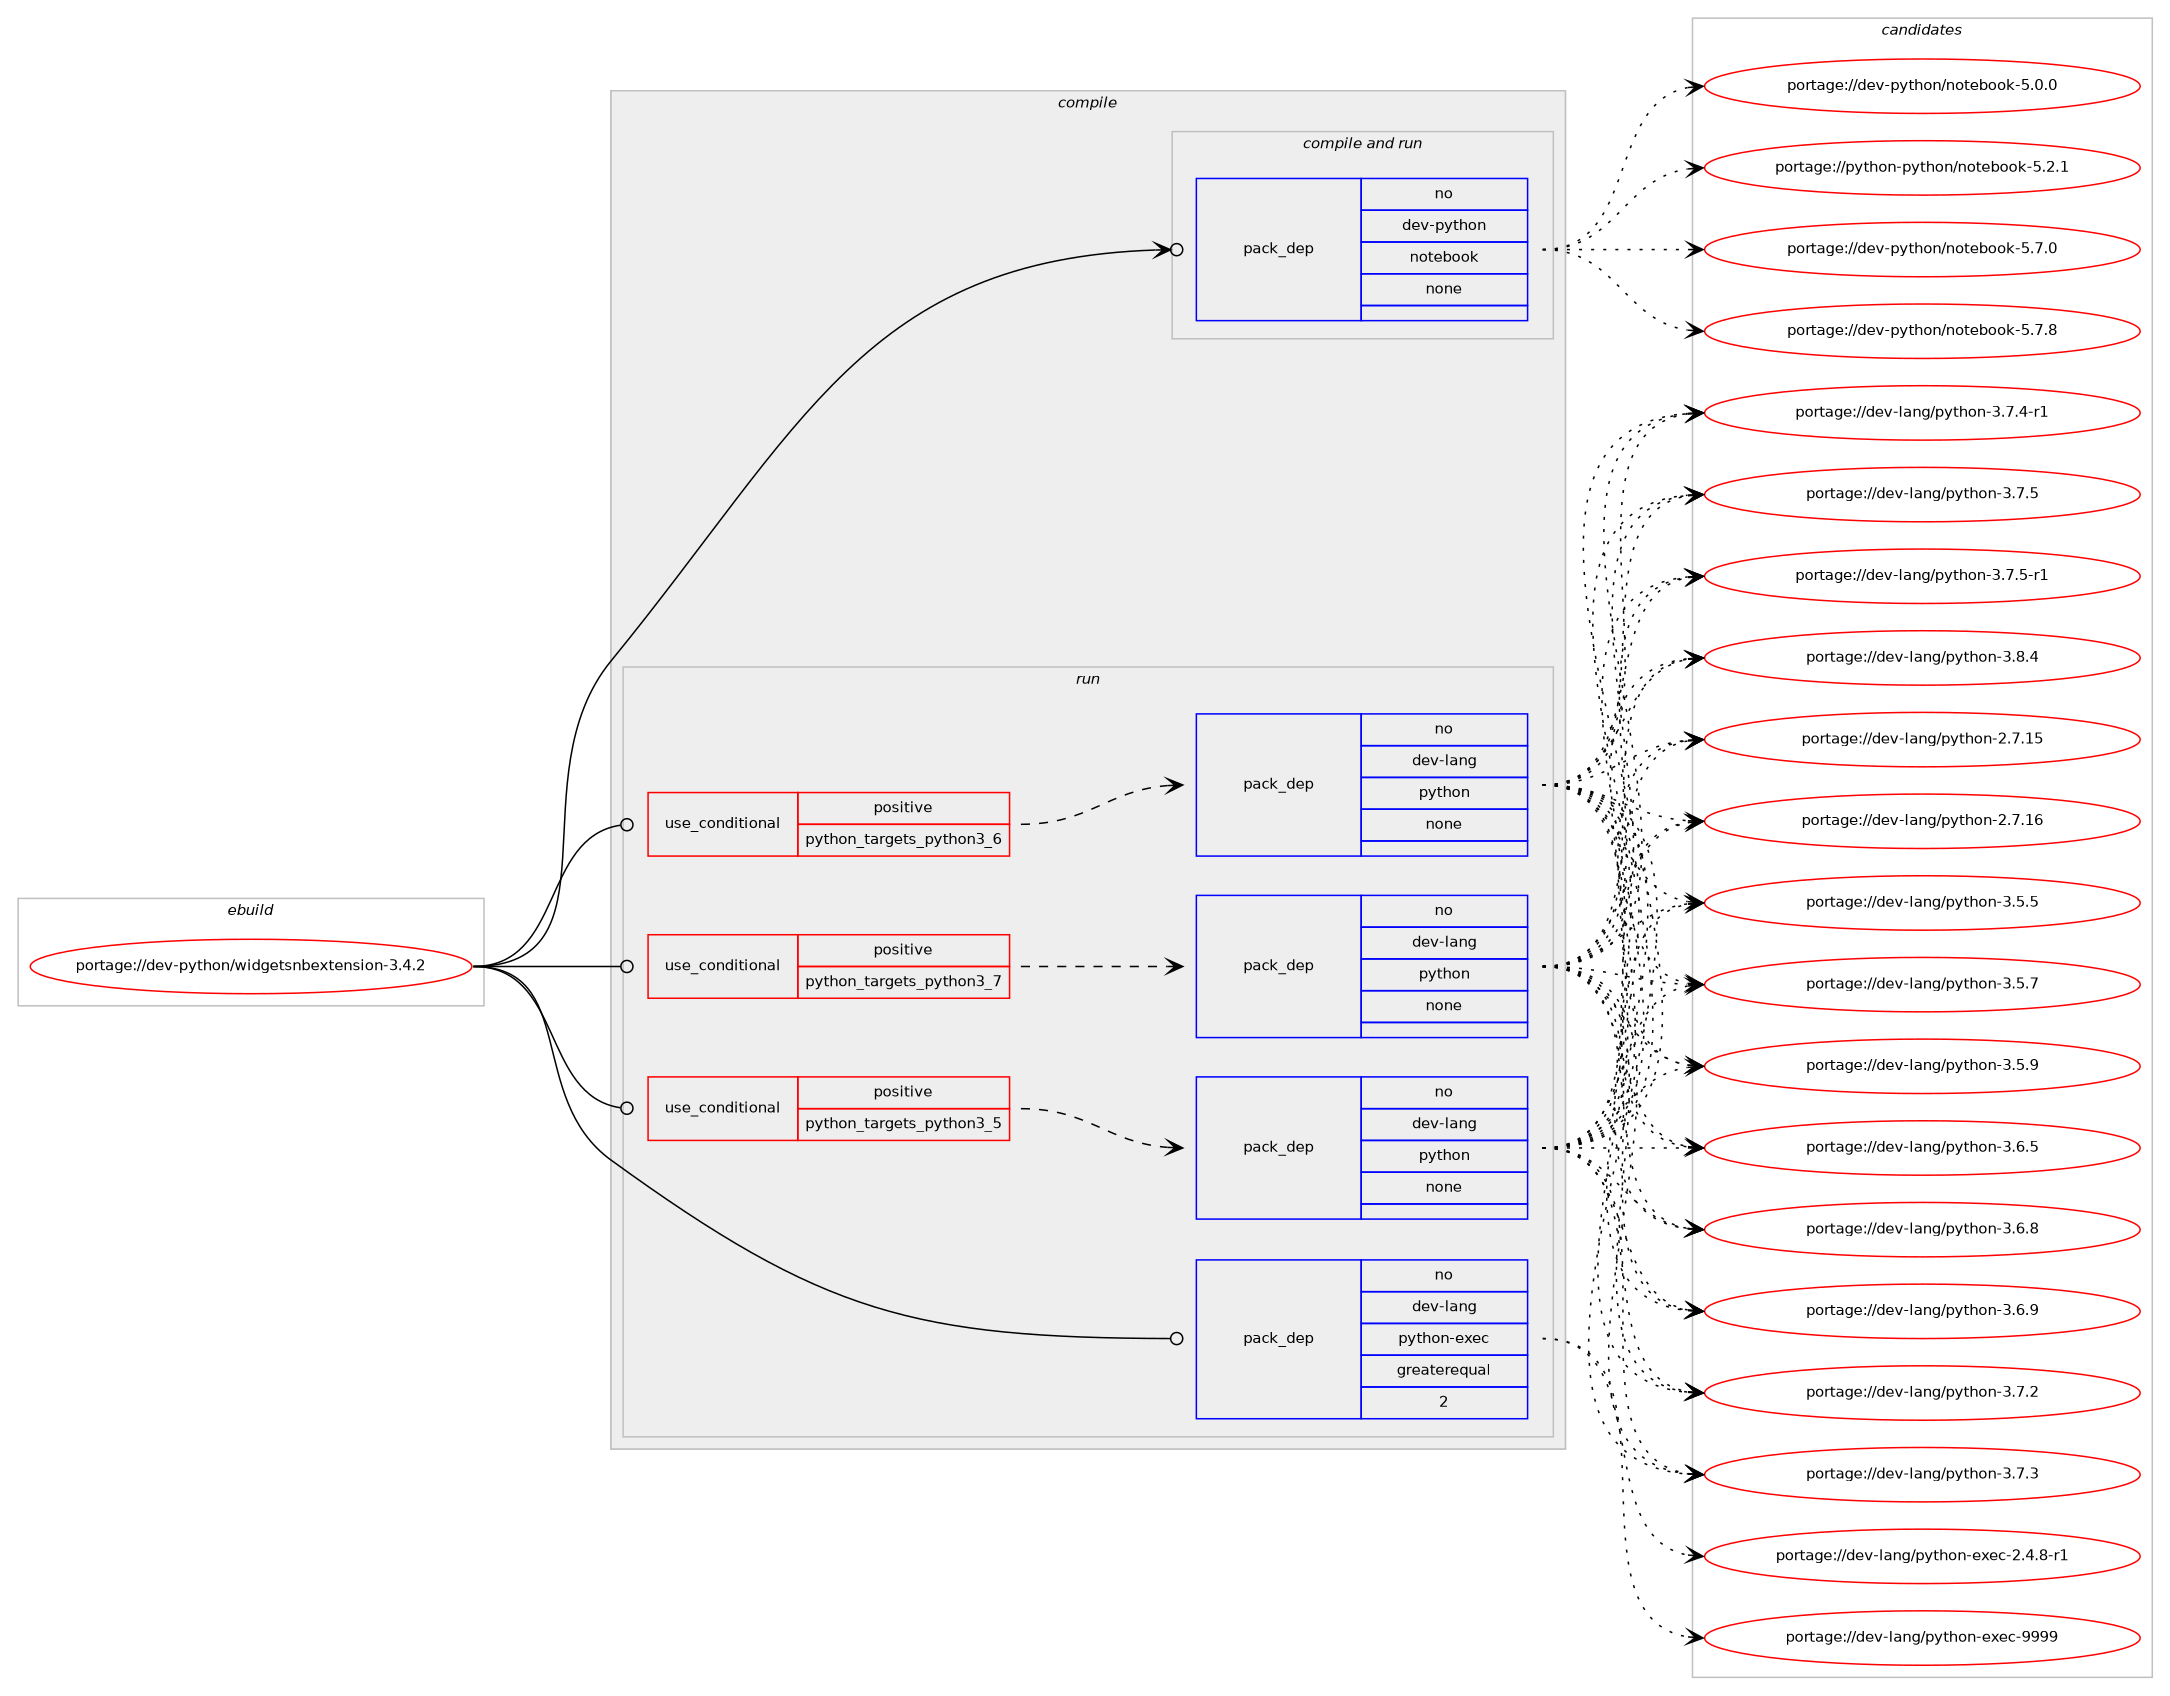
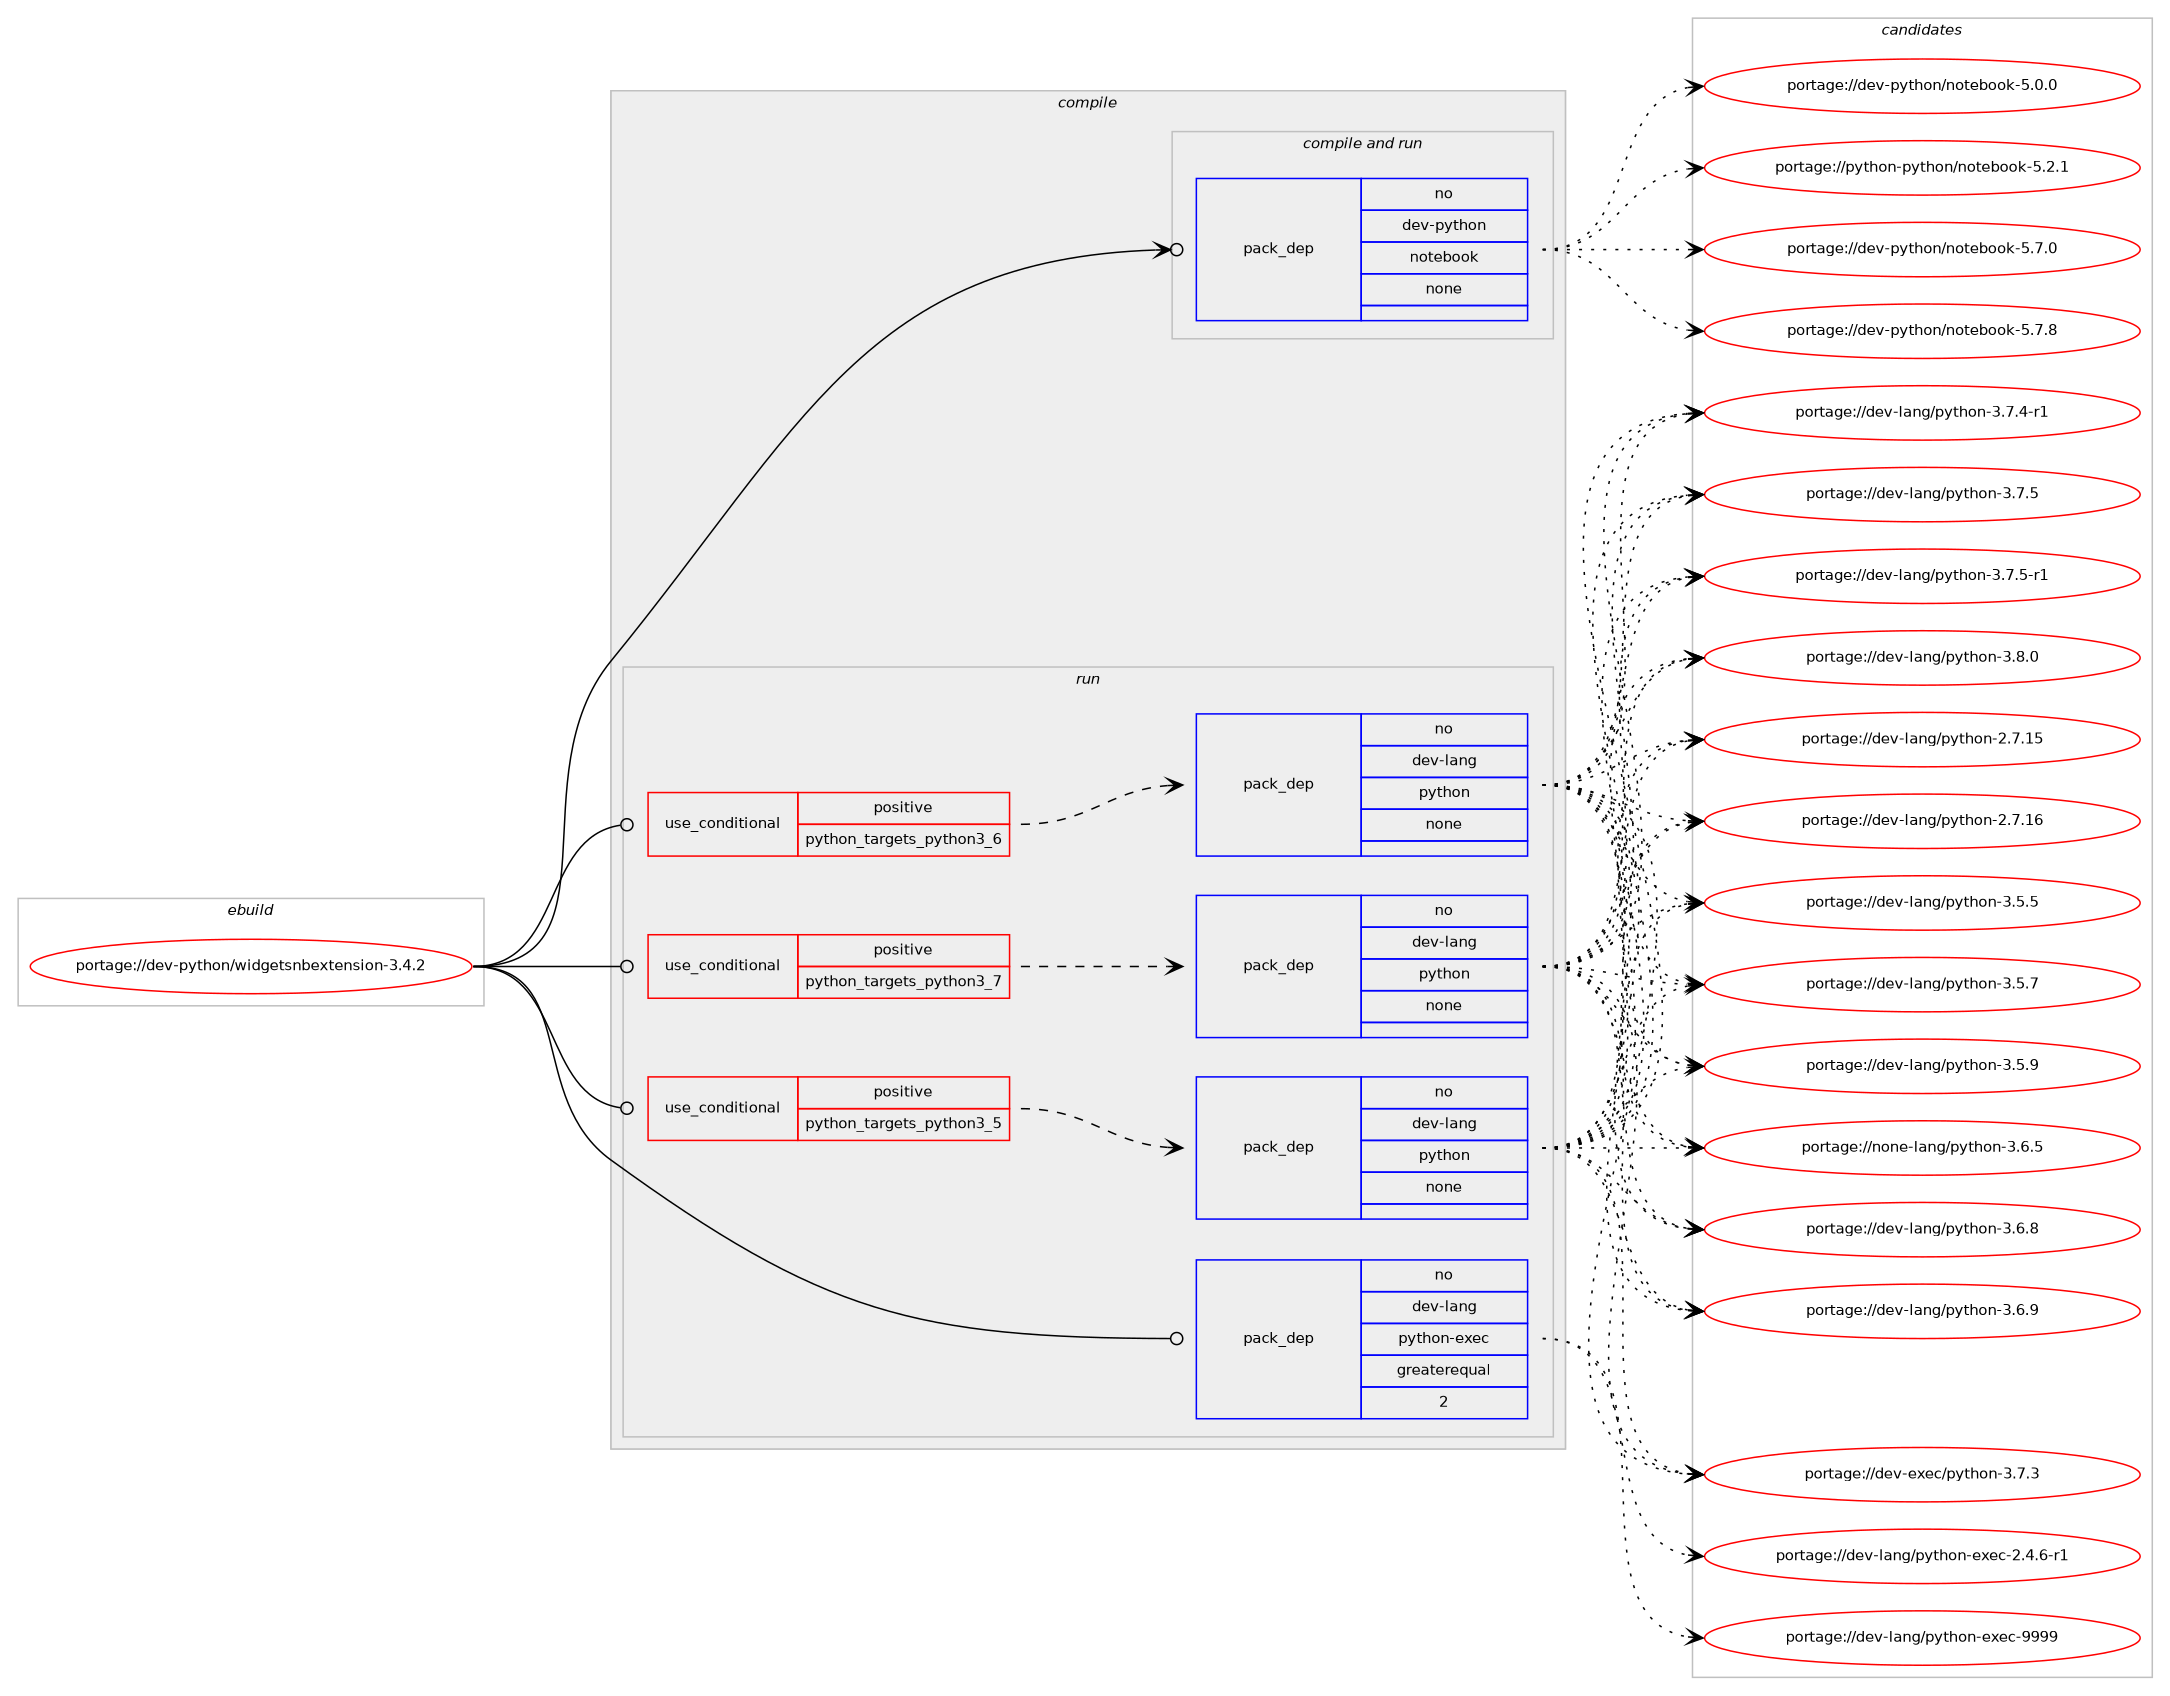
node "portage://dev-lang/python-3.8.4": label "portage://dev-lang/python-3.8.4" -> "portage://dev-lang/python-3.8.0"
node "portage://dev-lang/python-3.6.5": label "portage://dev-lang/python-3.6.5" -> "portage://none-lang/python-3.6.5"
node "portage://dev-lang/python-3.7.2": removed
node "portage://dev-lang/python-3.7.3": label "portage://dev-lang/python-3.7.3" -> "portage://dev-exec/python-3.7.3"
node "portage://dev-lang/python-exec-2.4.8-r1": label "portage://dev-lang/python-exec-2.4.8-r1" -> "portage://dev-lang/python-exec-2.4.6-r1"
